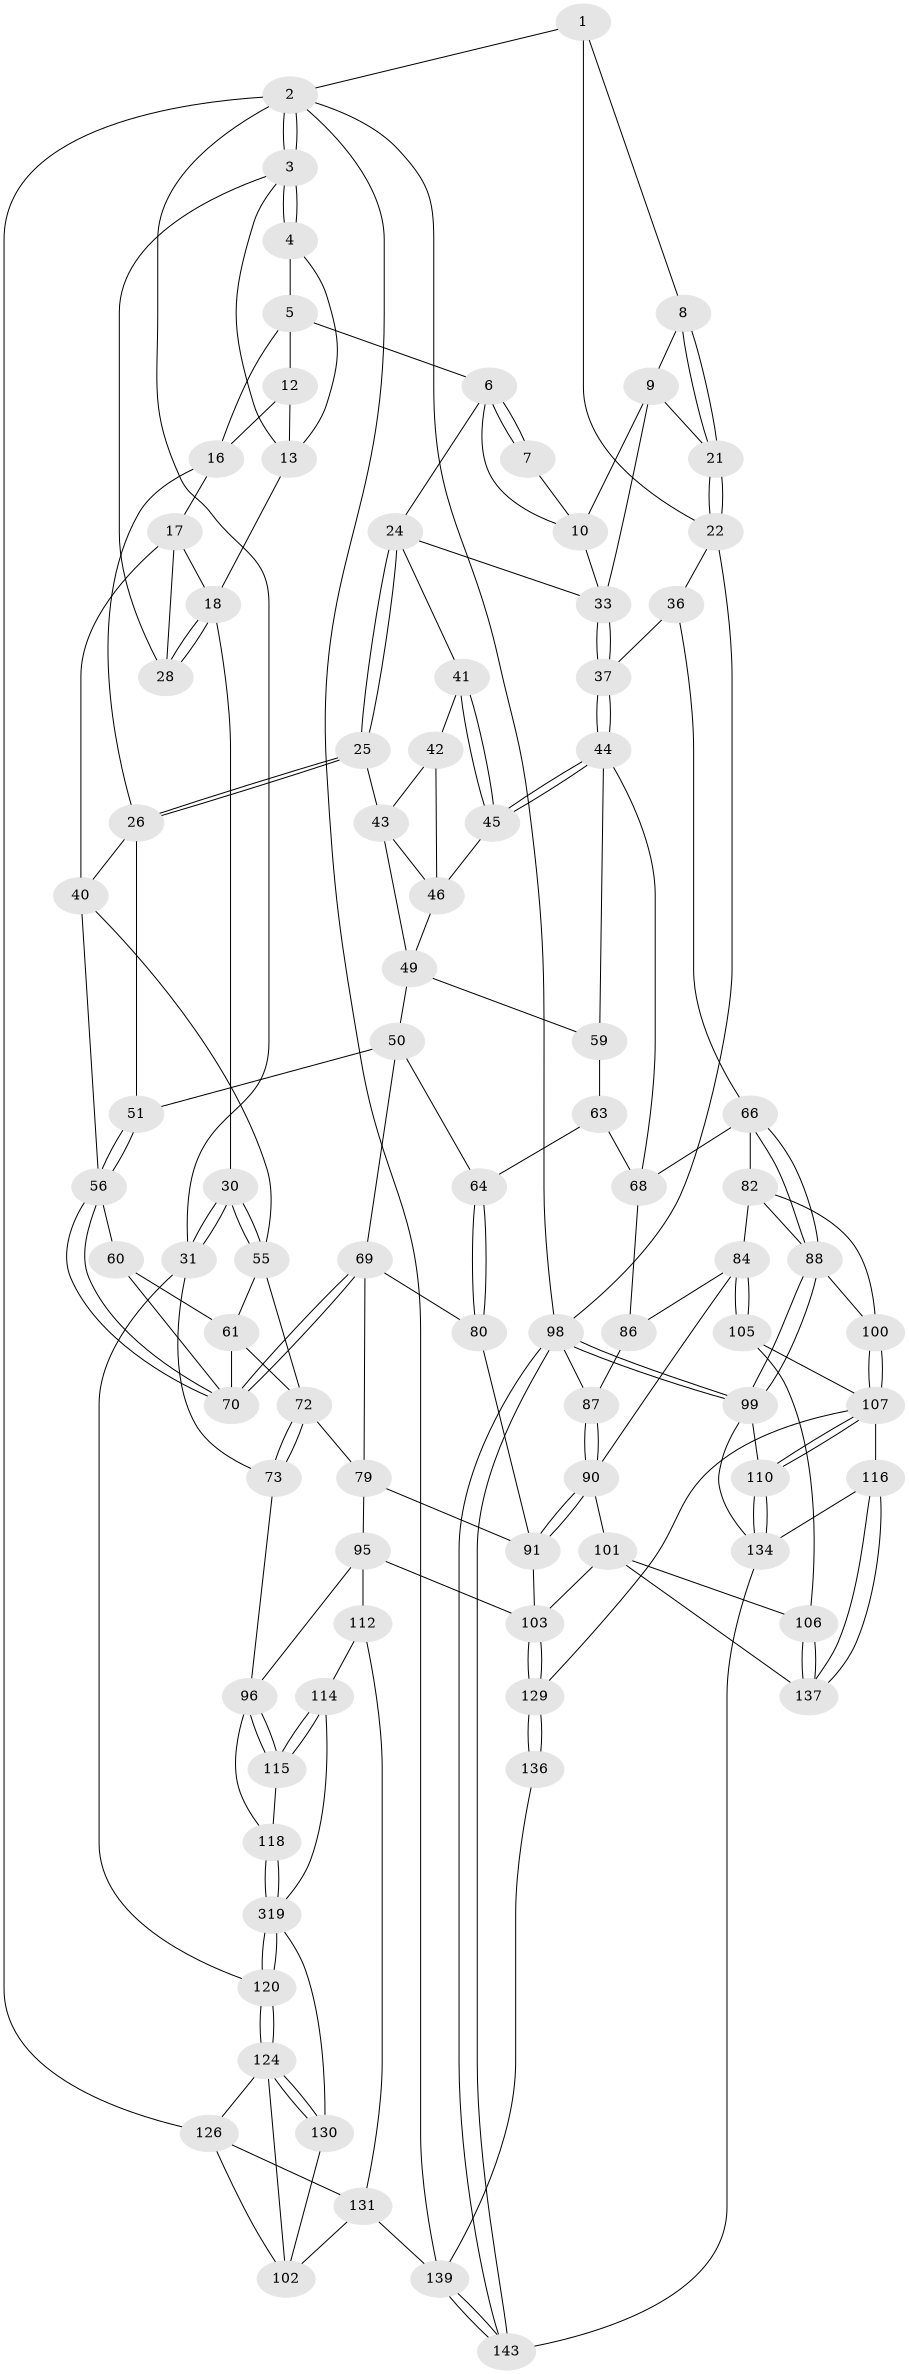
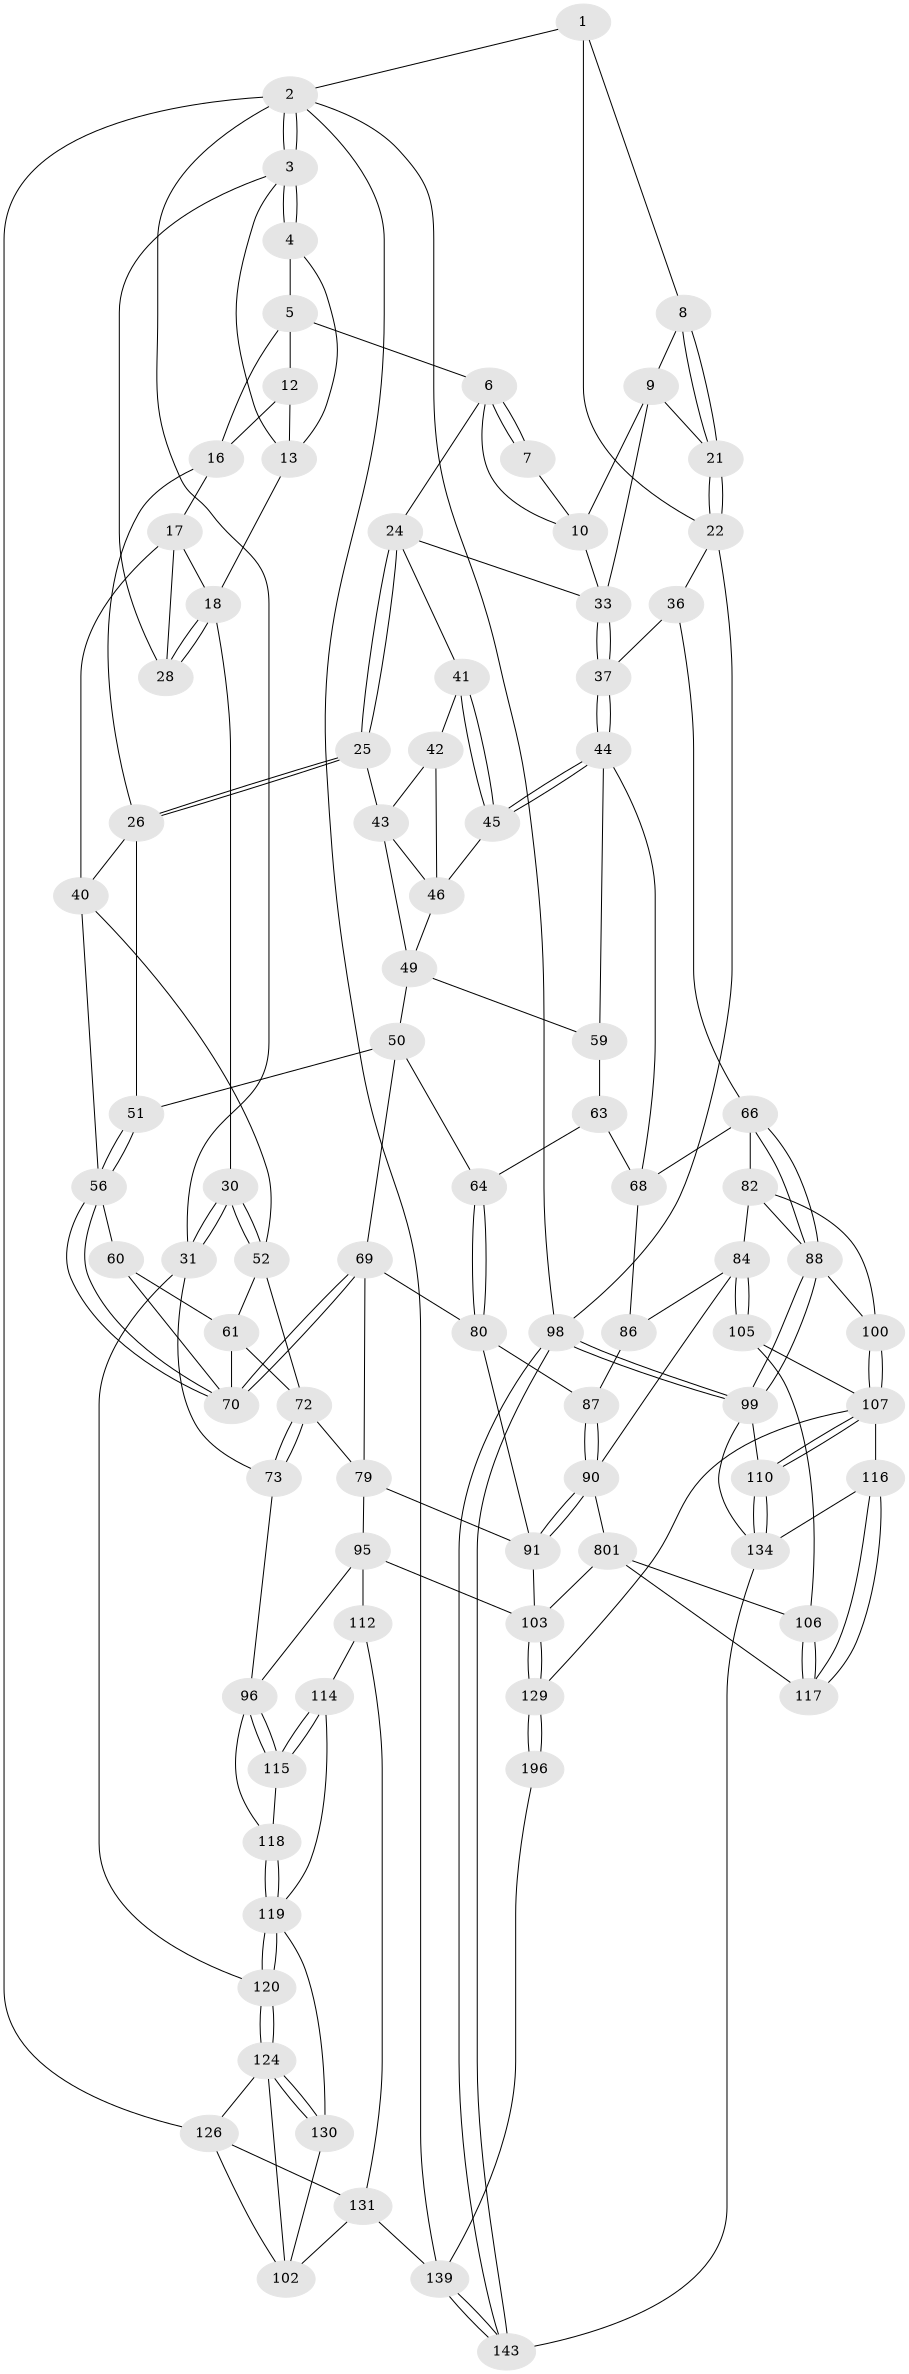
node "55": label "55" -> "52"
edge "98" -- "87": now "80" -- "87"
node "101": label "101" -> "801"
node "137": label "137" -> "117"
node "136": label "136" -> "196"
node "319": label "319" -> "119"
